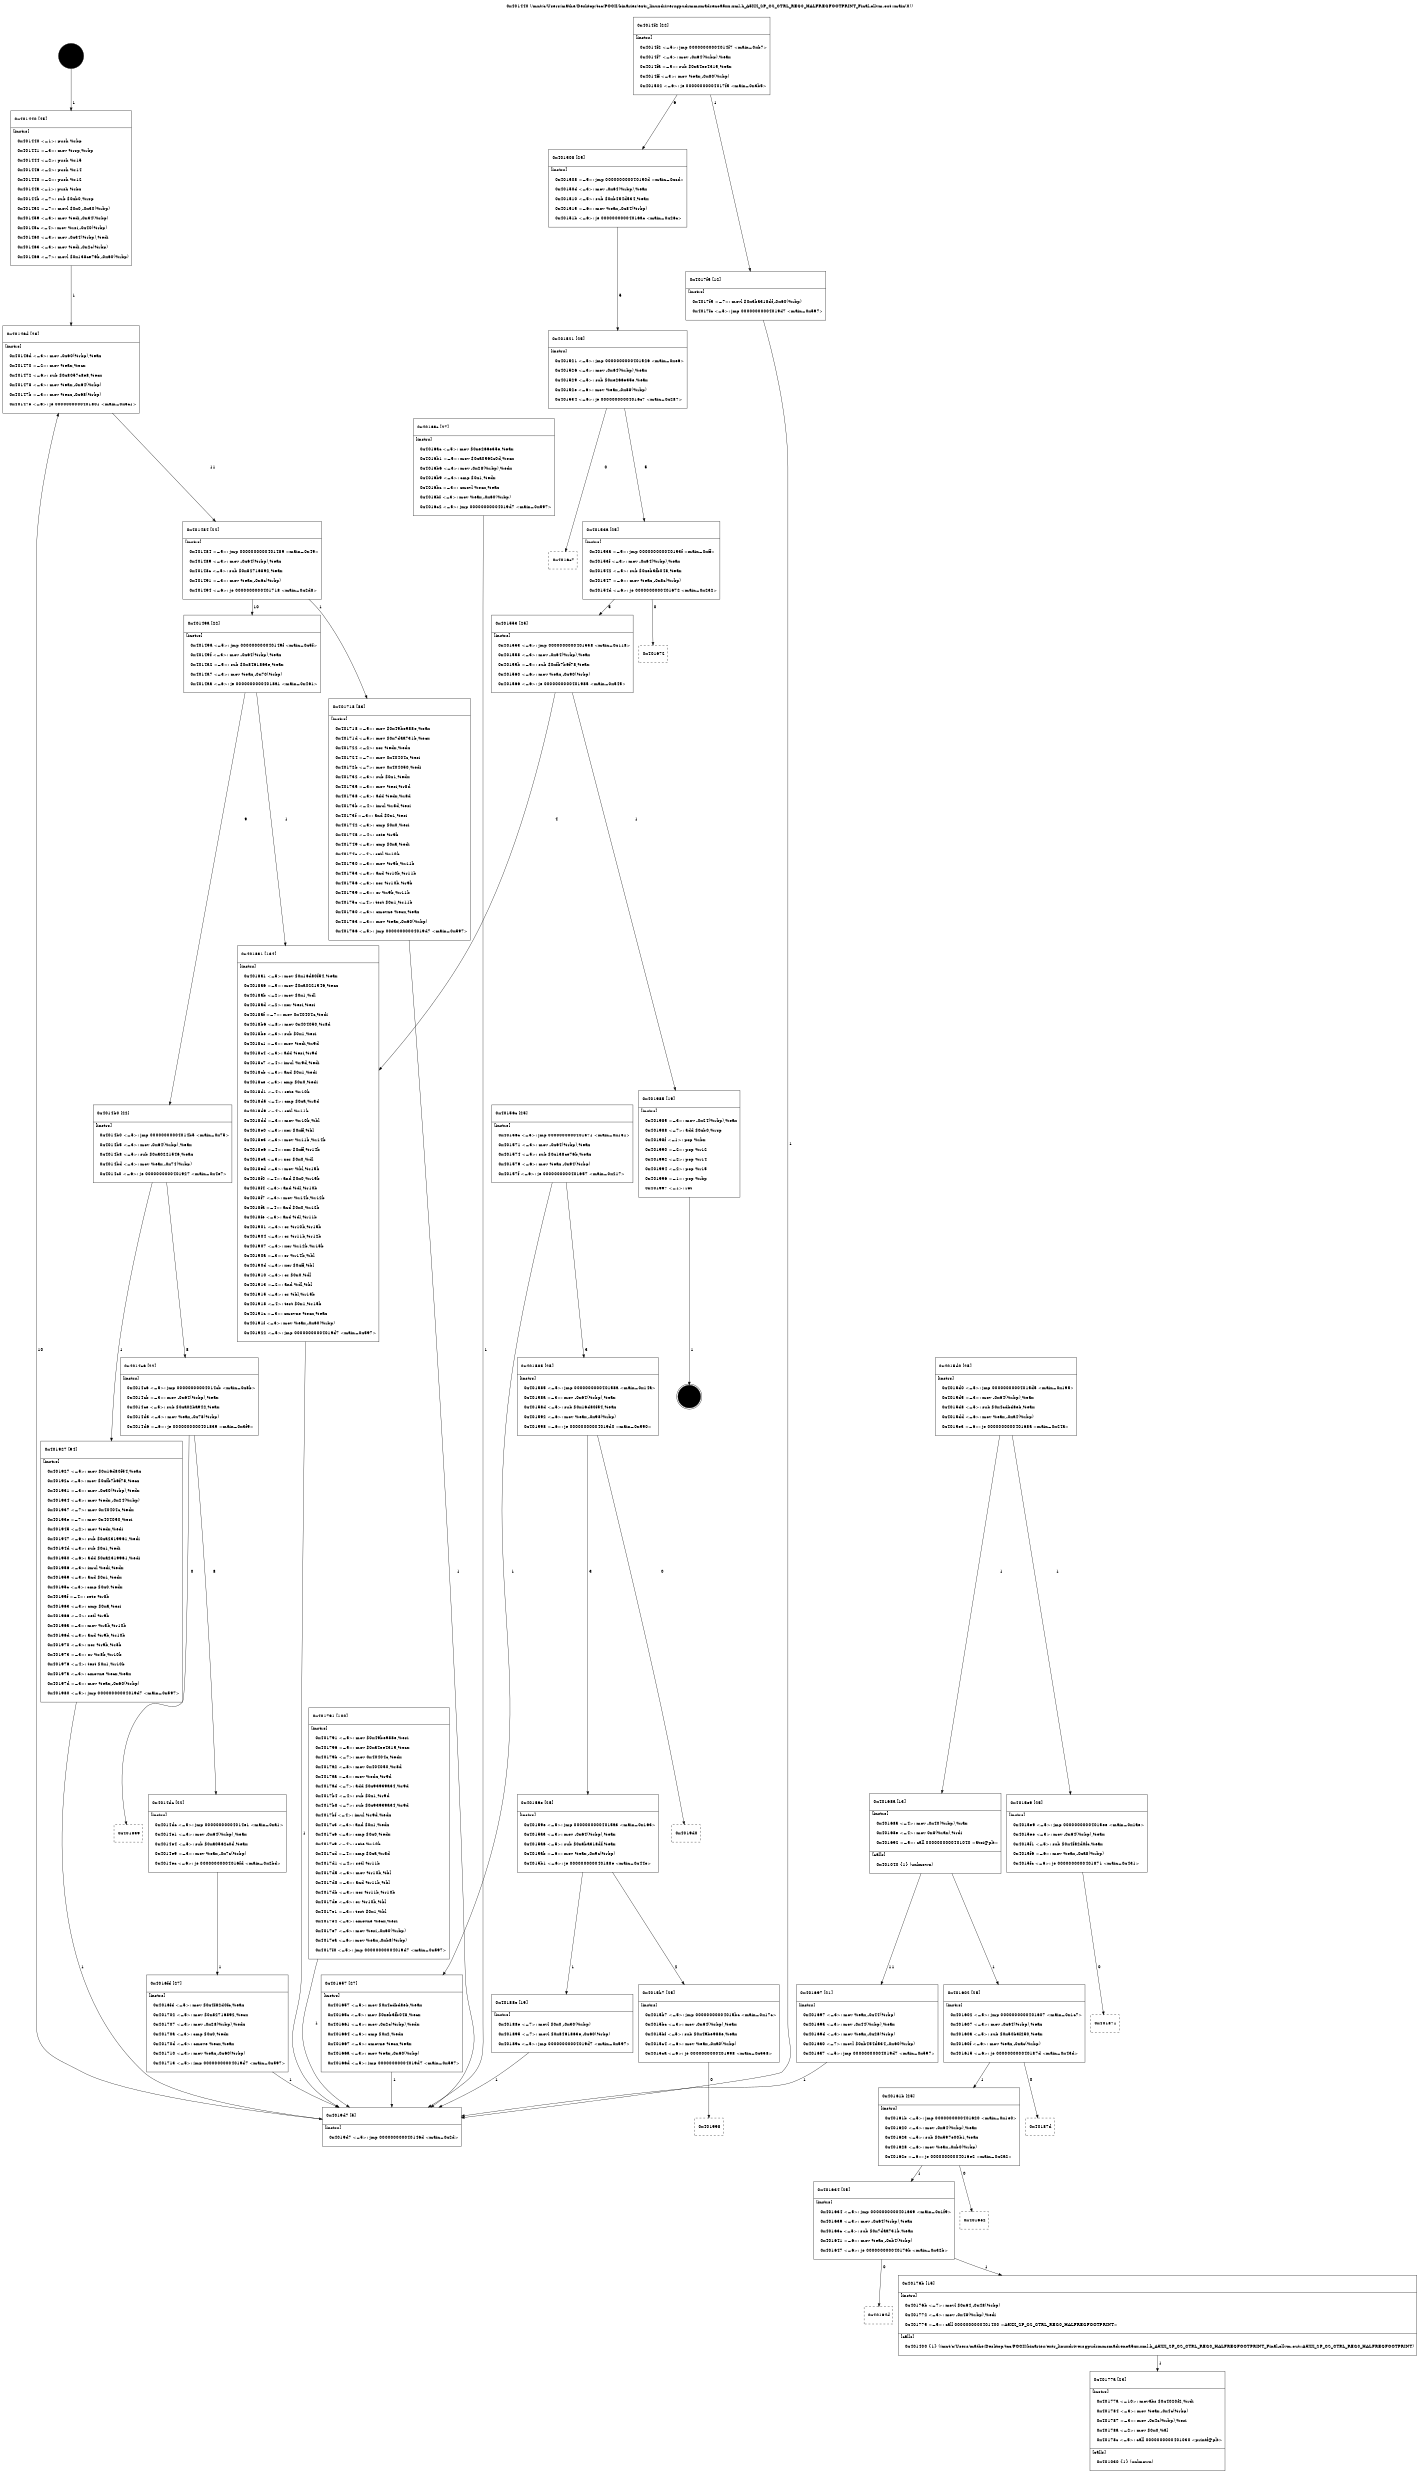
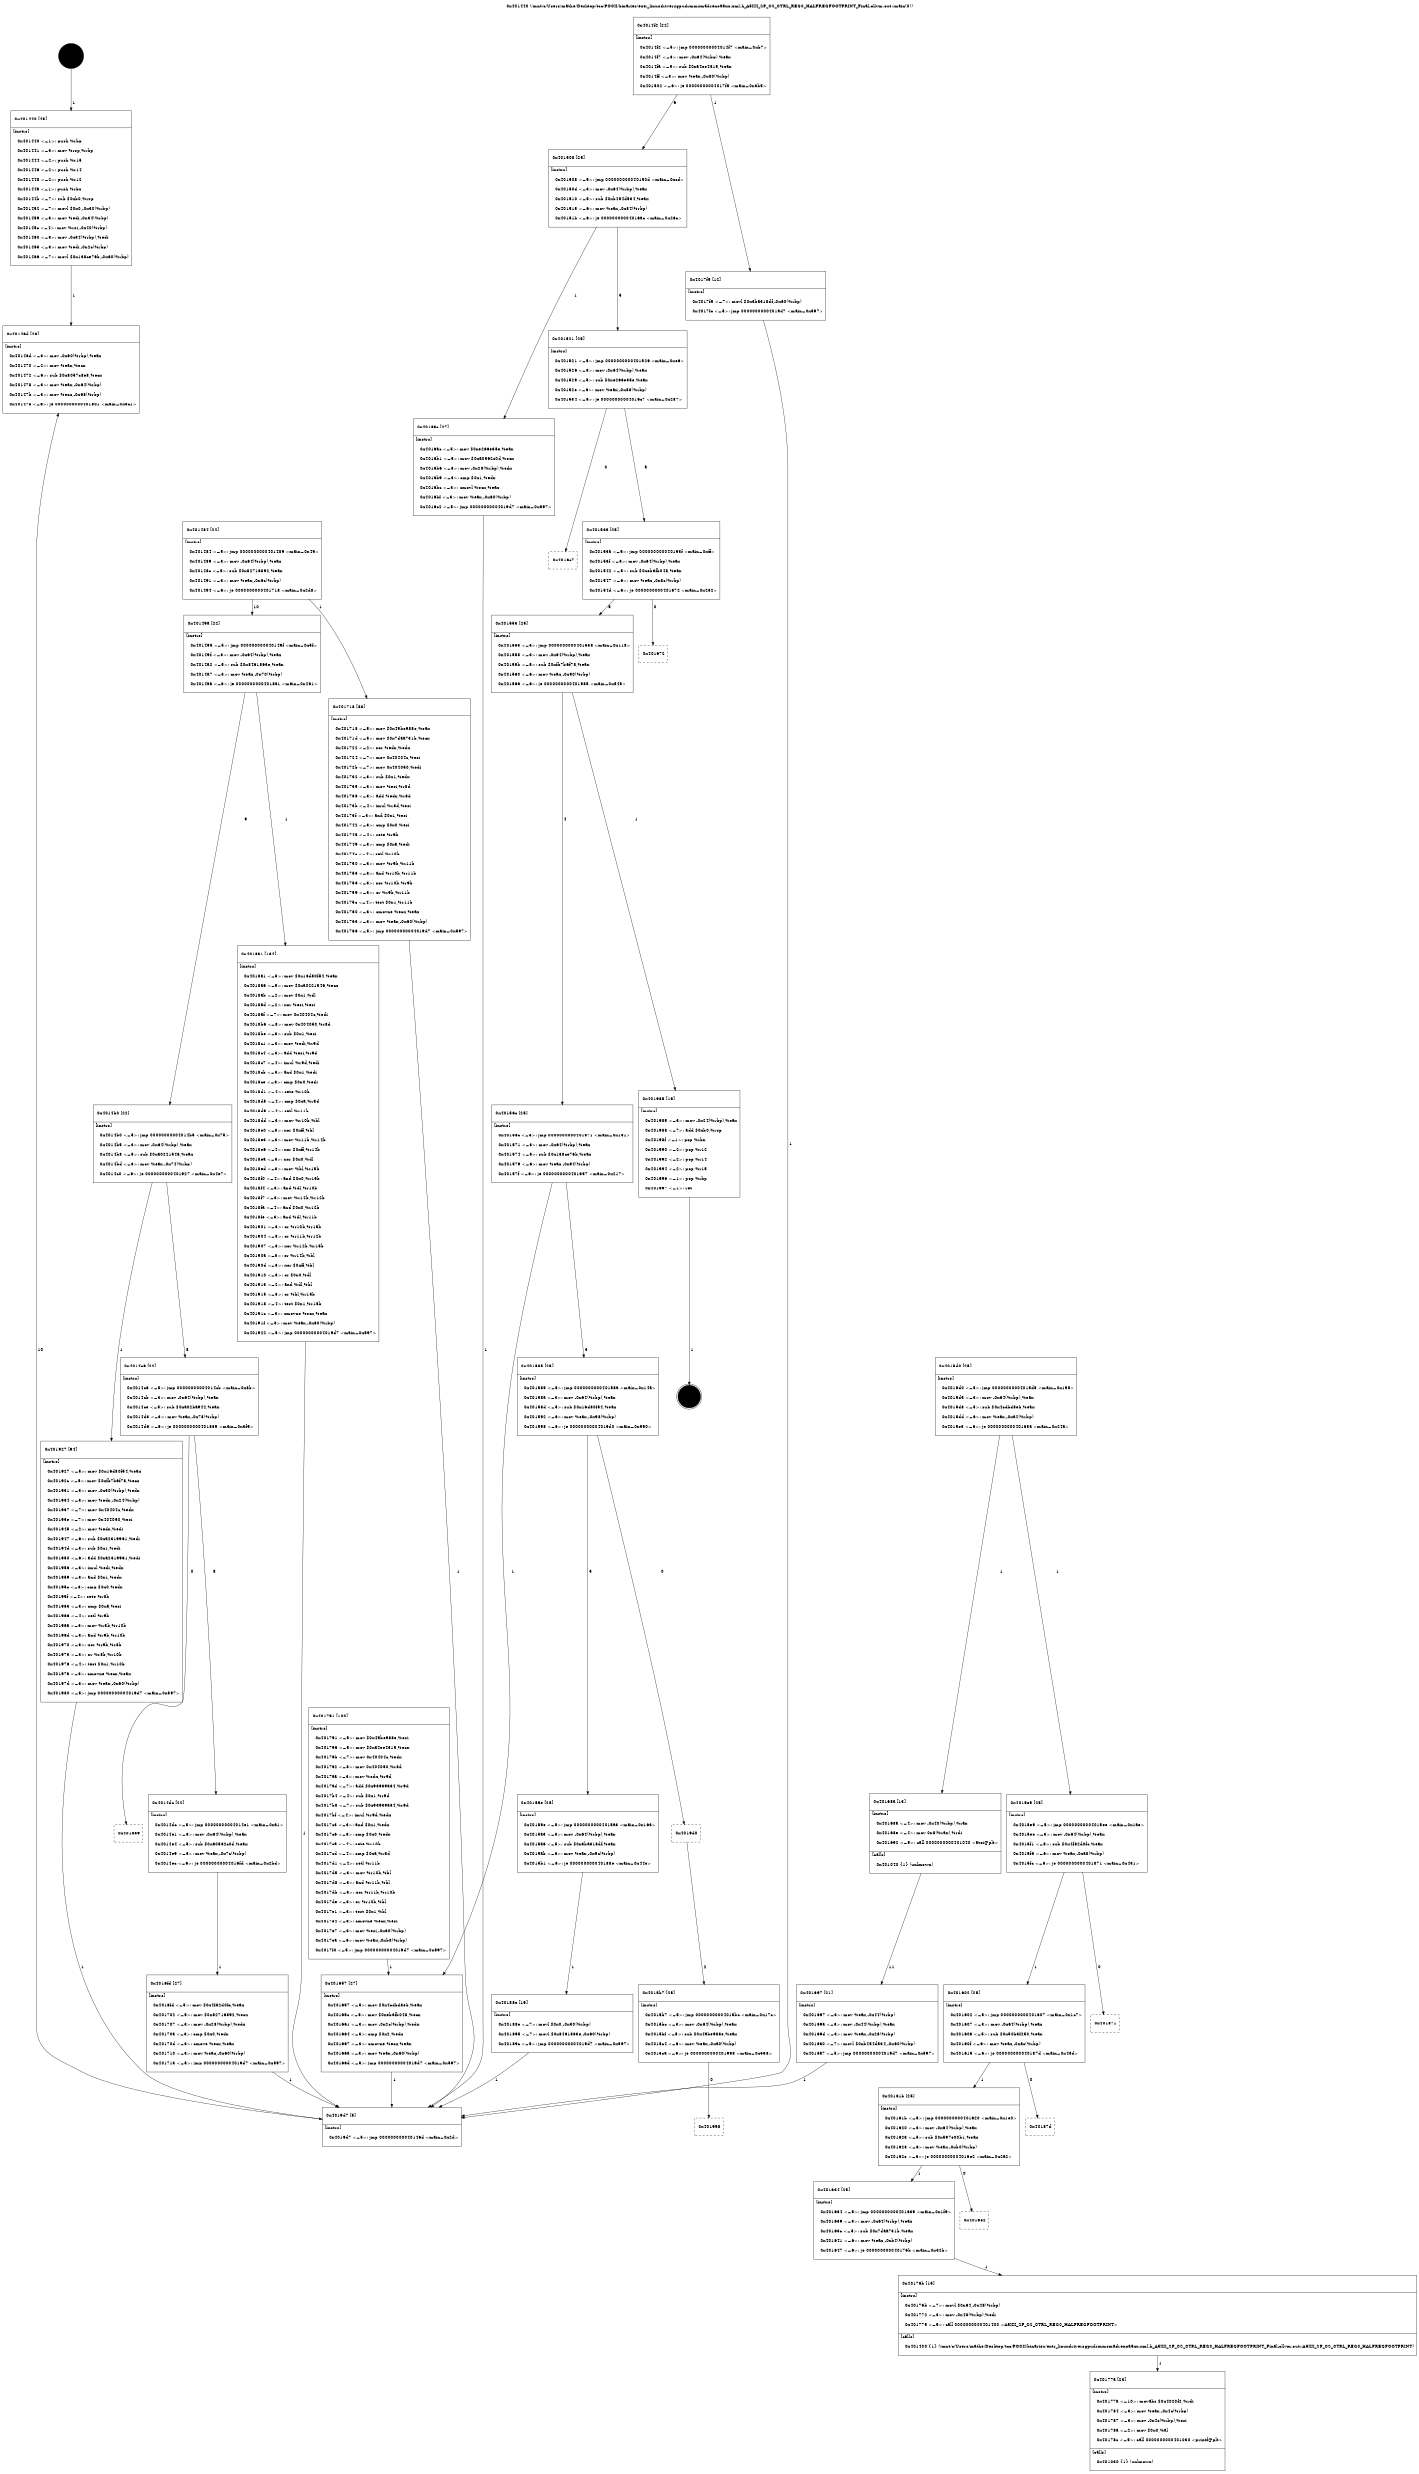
edge "0x401508 [25]" -> "0x4016ac [27]": added, label "1"
edge "0x40146d [23]" -> "0x401484 [22]": removed, label "11"
edge "0x401553 [25]" -> "0x4018a1 [134]": now "0x401553 [25]" -> "0x40156c [25]"
edge "0x40159e [25]" -> "0x4015b7 [25]": now "0x4019d0" -> "0x4015b7 [25]"
edge "0x40168a [13]" -> "0x401602 [25]": now "0x4015e9 [25]" -> "0x401602 [25]"
edge "0x401791 [100]" -> "0x4019d7 [5]": now "0x401791 [100]" -> "0x401657 [27]"
node "0x40164d": removed
